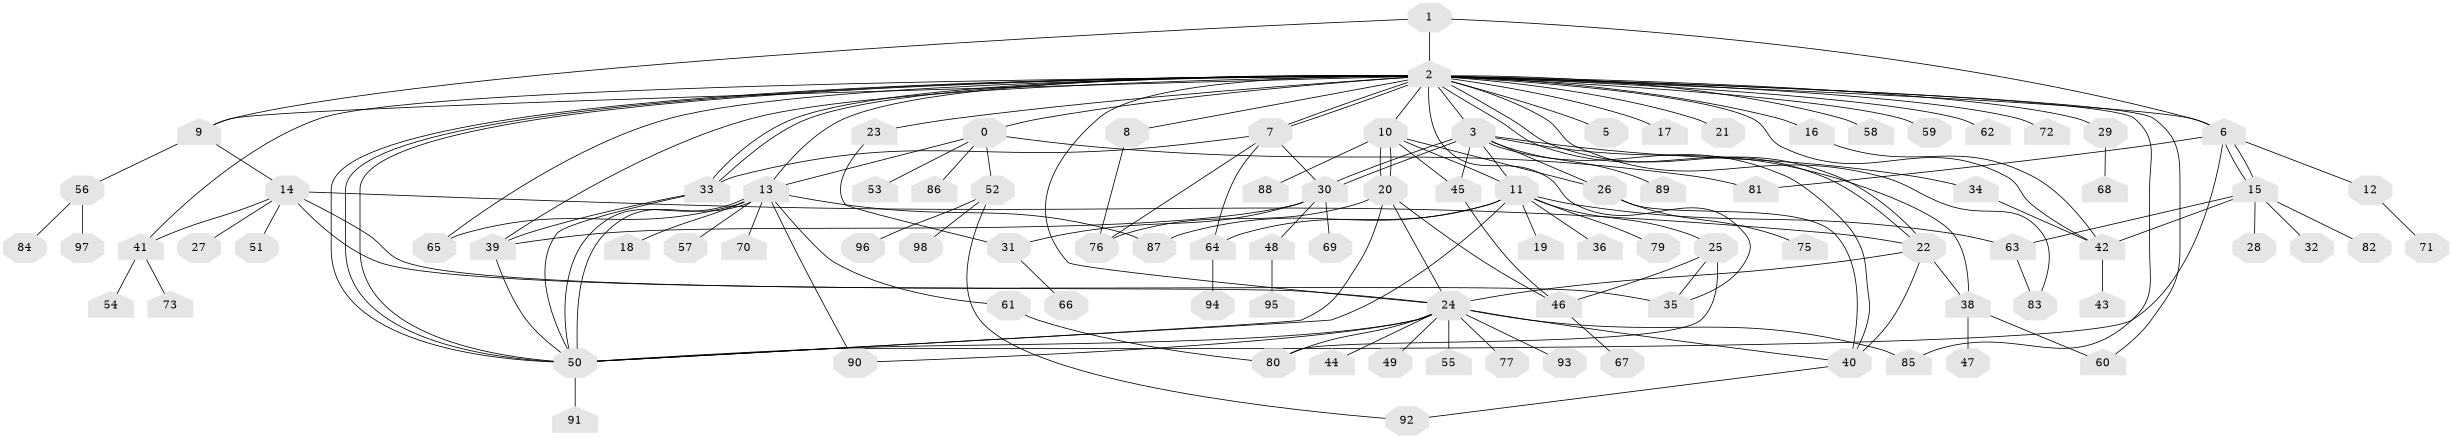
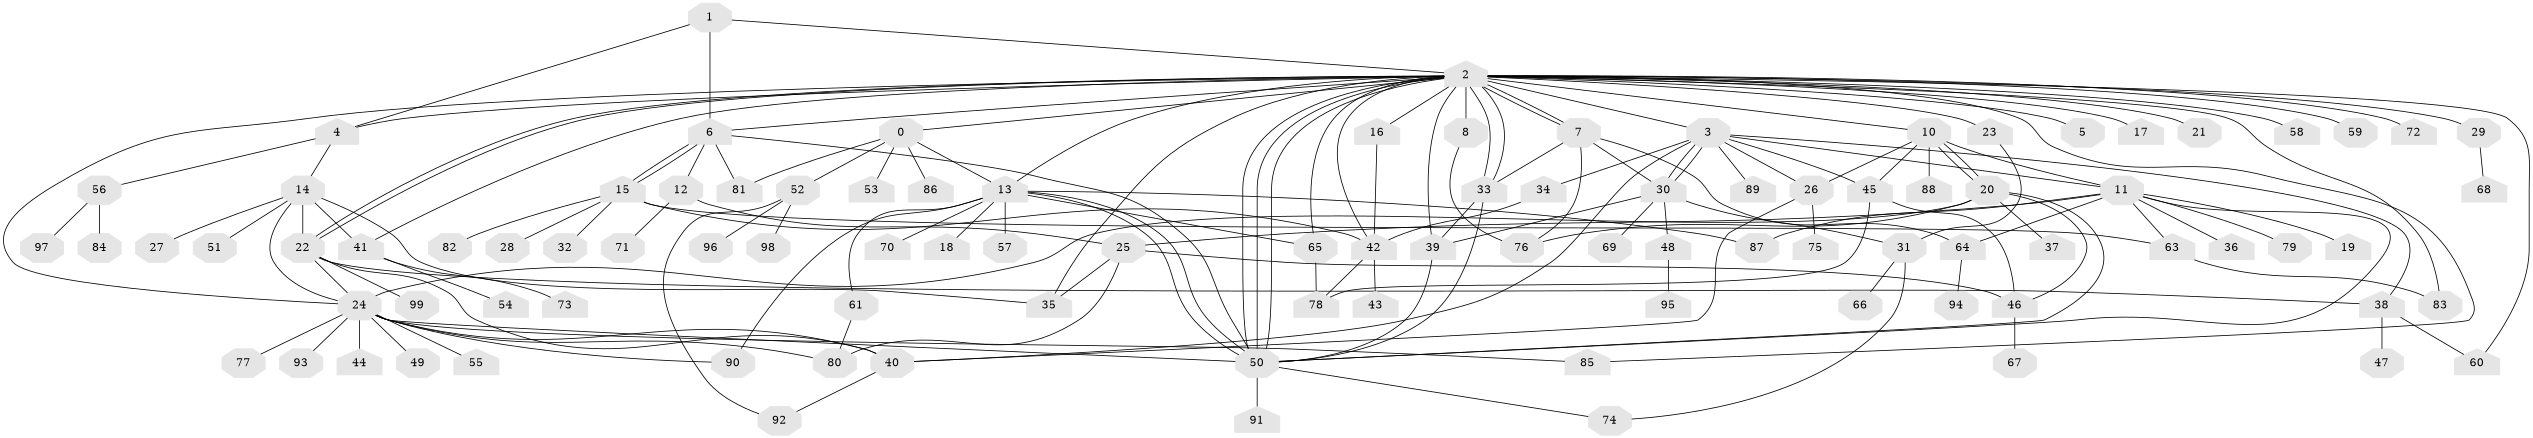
node "9": label "9" -> "4"
node "62": removed
edge "12" -- "25": added
node "37": added
node "99": added
node "78": added
node "74": added
